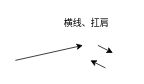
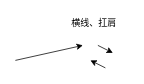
node "横线、扛肩": moved (87, 23) -> (94, 23)
